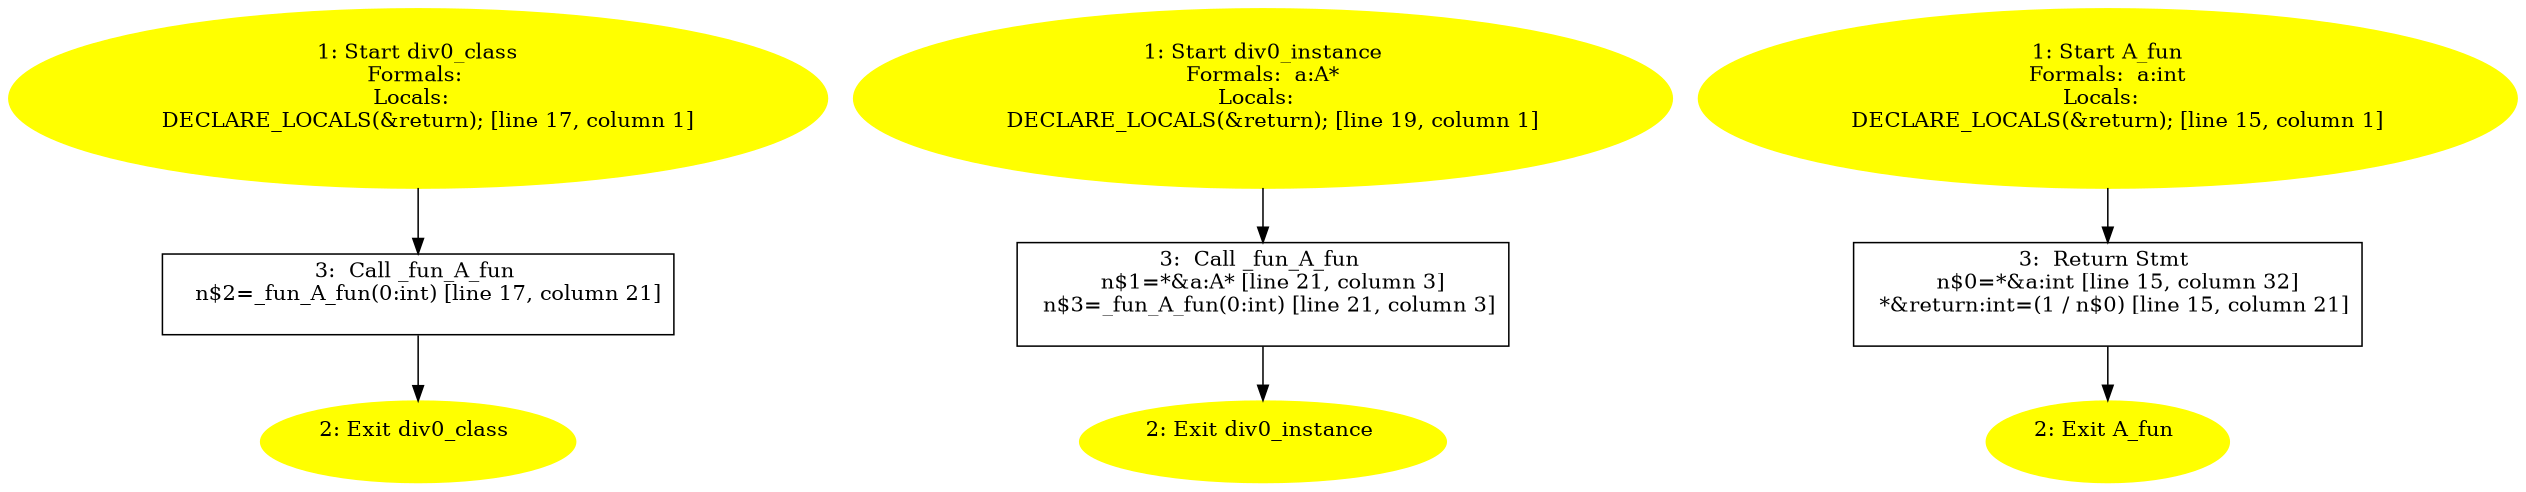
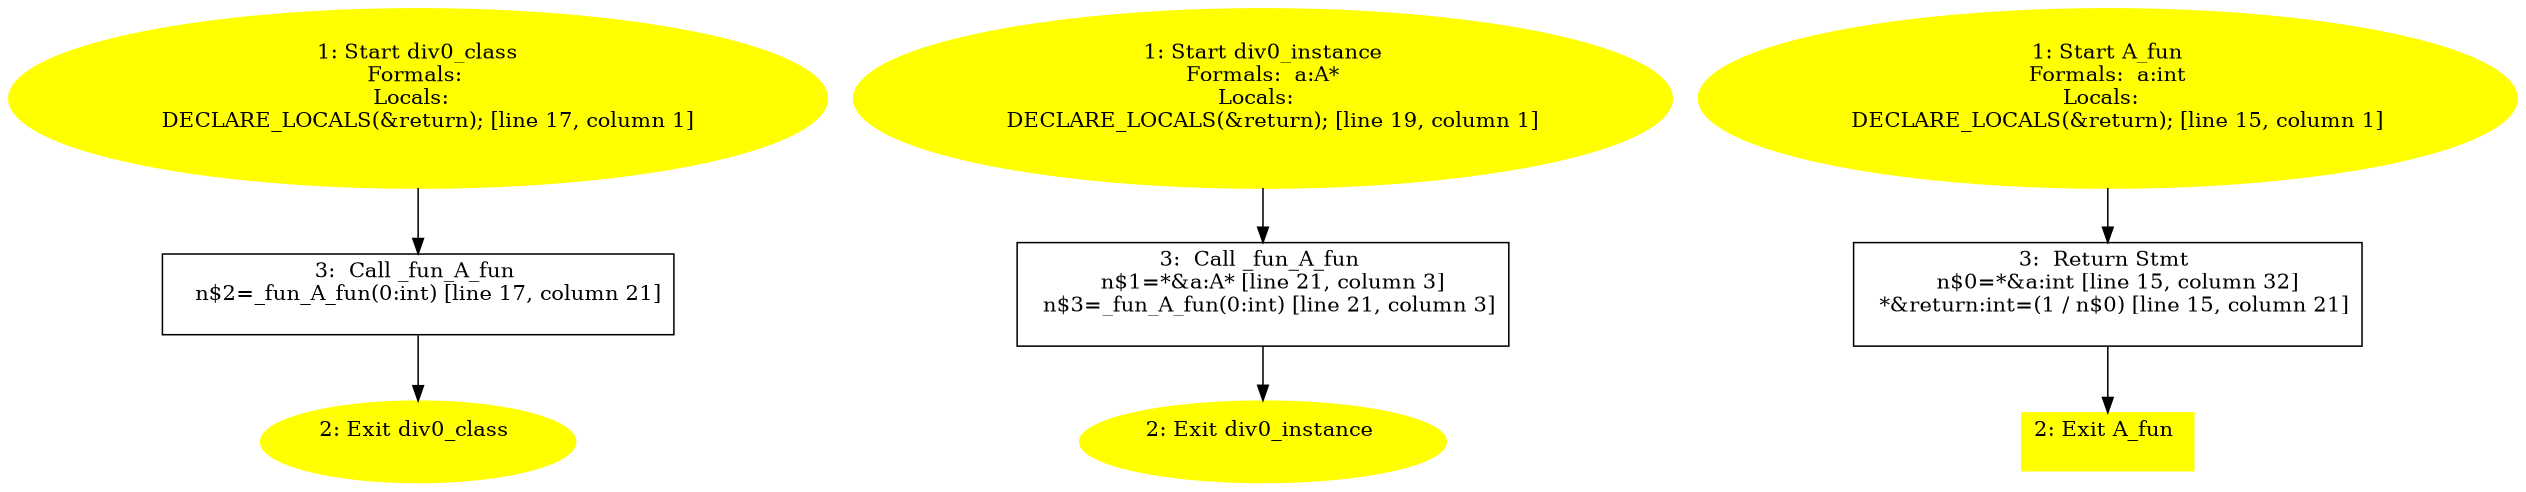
node "2: Exit A_fun": shape ellipse -> box
